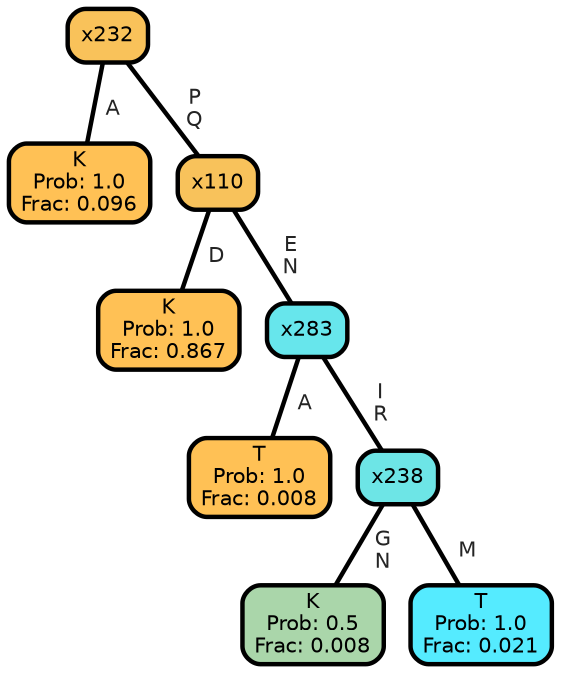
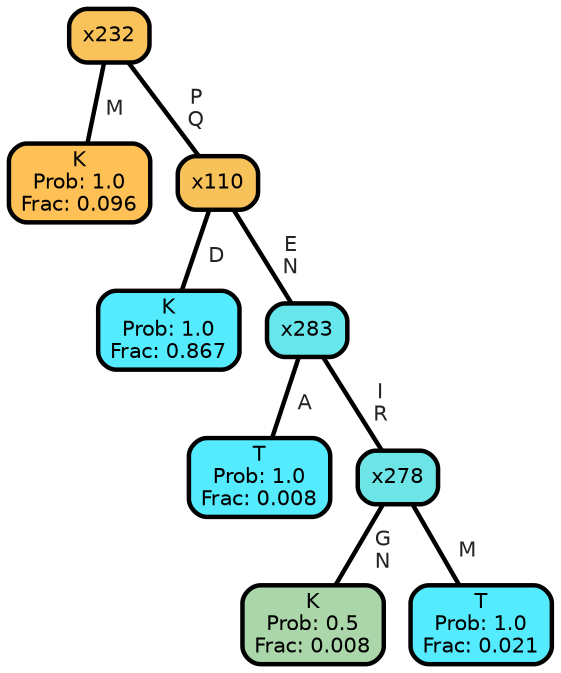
edge "x232" -- "K Prob: 1.0 Frac: 0.096": label " A" -> " M"
node "K Prob: 1.0 Frac: 0.867": fillcolor #ffc155 -> #55ebff
node "T Prob: 1.0 Frac: 0.008": fillcolor #ffc155 -> #55ebff
node "x238": label "x238" -> "x278"
